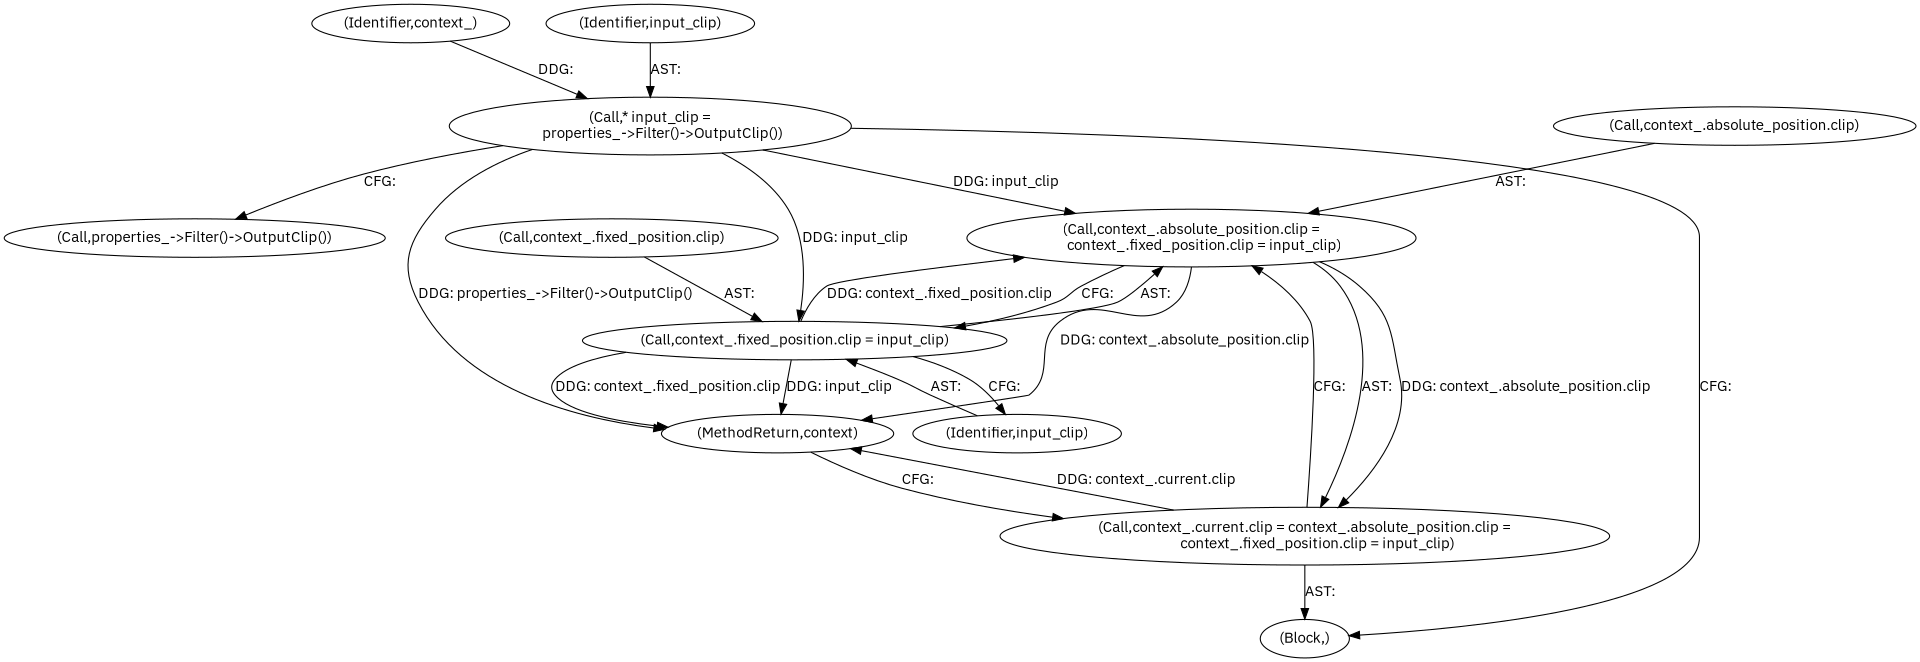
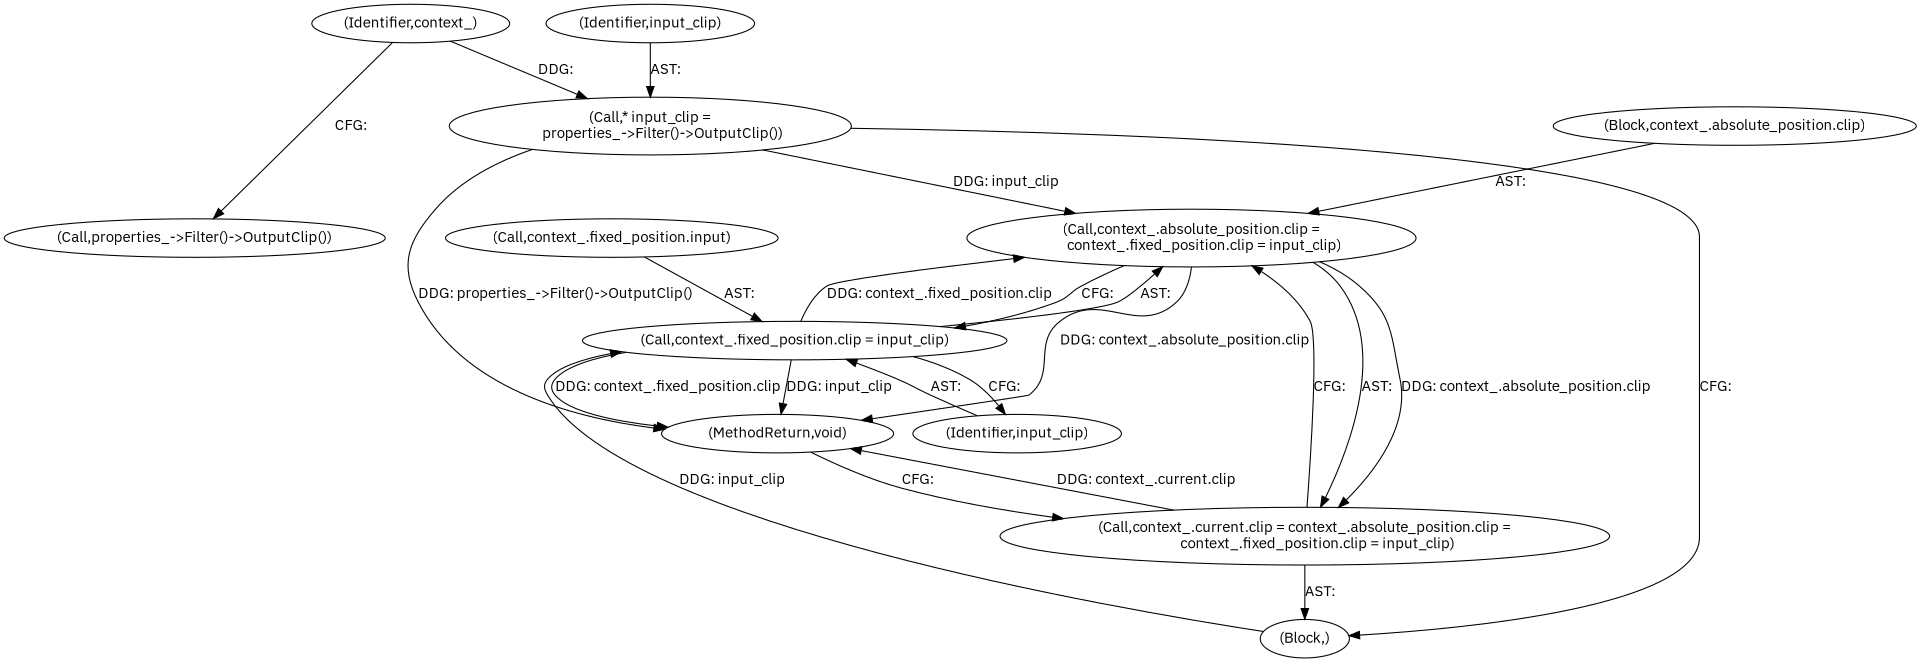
node "(Call,context_.absolute_position.clip)": label "(Call,context_.absolute_position.clip)" -> "(Block,context_.absolute_position.clip)"
edge "(Call,* input_clip = properties_->Filter()->OutputClip())" -> "(Call,properties_->Filter()->OutputClip())": now "(Identifier,context_)" -> "(Call,properties_->Filter()->OutputClip())"
edge "(Call,* input_clip = properties_->Filter()->OutputClip())" -> "(Call,context_.fixed_position.clip = input_clip)": now "(Block,)" -> "(Call,context_.fixed_position.clip = input_clip)"
node "(Call,context_.fixed_position.clip)": label "(Call,context_.fixed_position.clip)" -> "(Call,context_.fixed_position.input)"
node "(MethodReturn,context)": label "(MethodReturn,context)" -> "(MethodReturn,void)"
